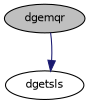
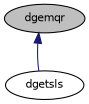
edge "dgemqr" -> "dgetsls": reversed
